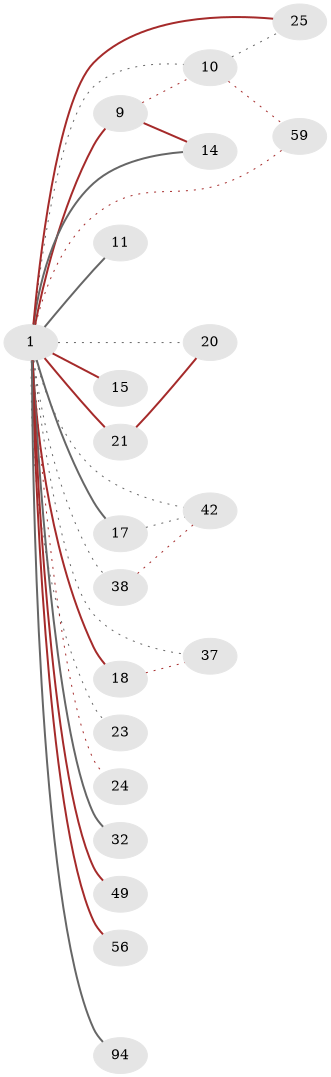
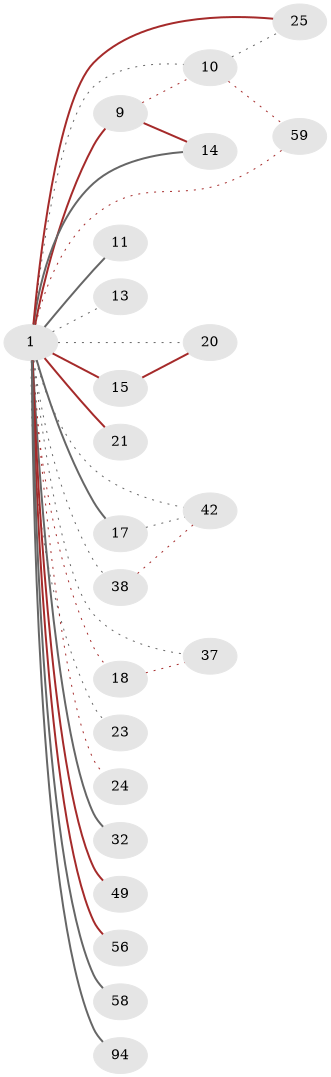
node "13": added
edge "20" -- "21": now "20" -- "15"
edge "1" -- "18": style bold -> dotted
node "58": added
